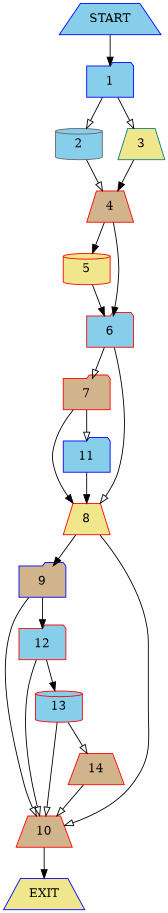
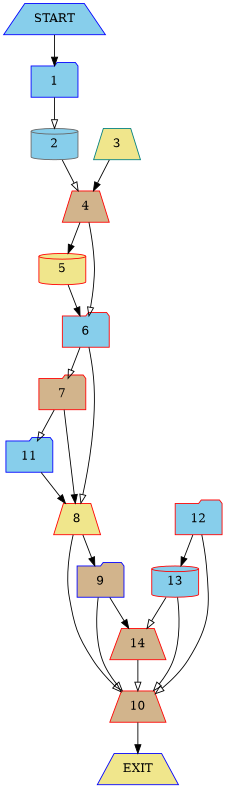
edge "1" -> "3": removed
edge "4" -> "6": arrowhead normal -> onormal
edge "9" -> "12": now "9" -> "14"
